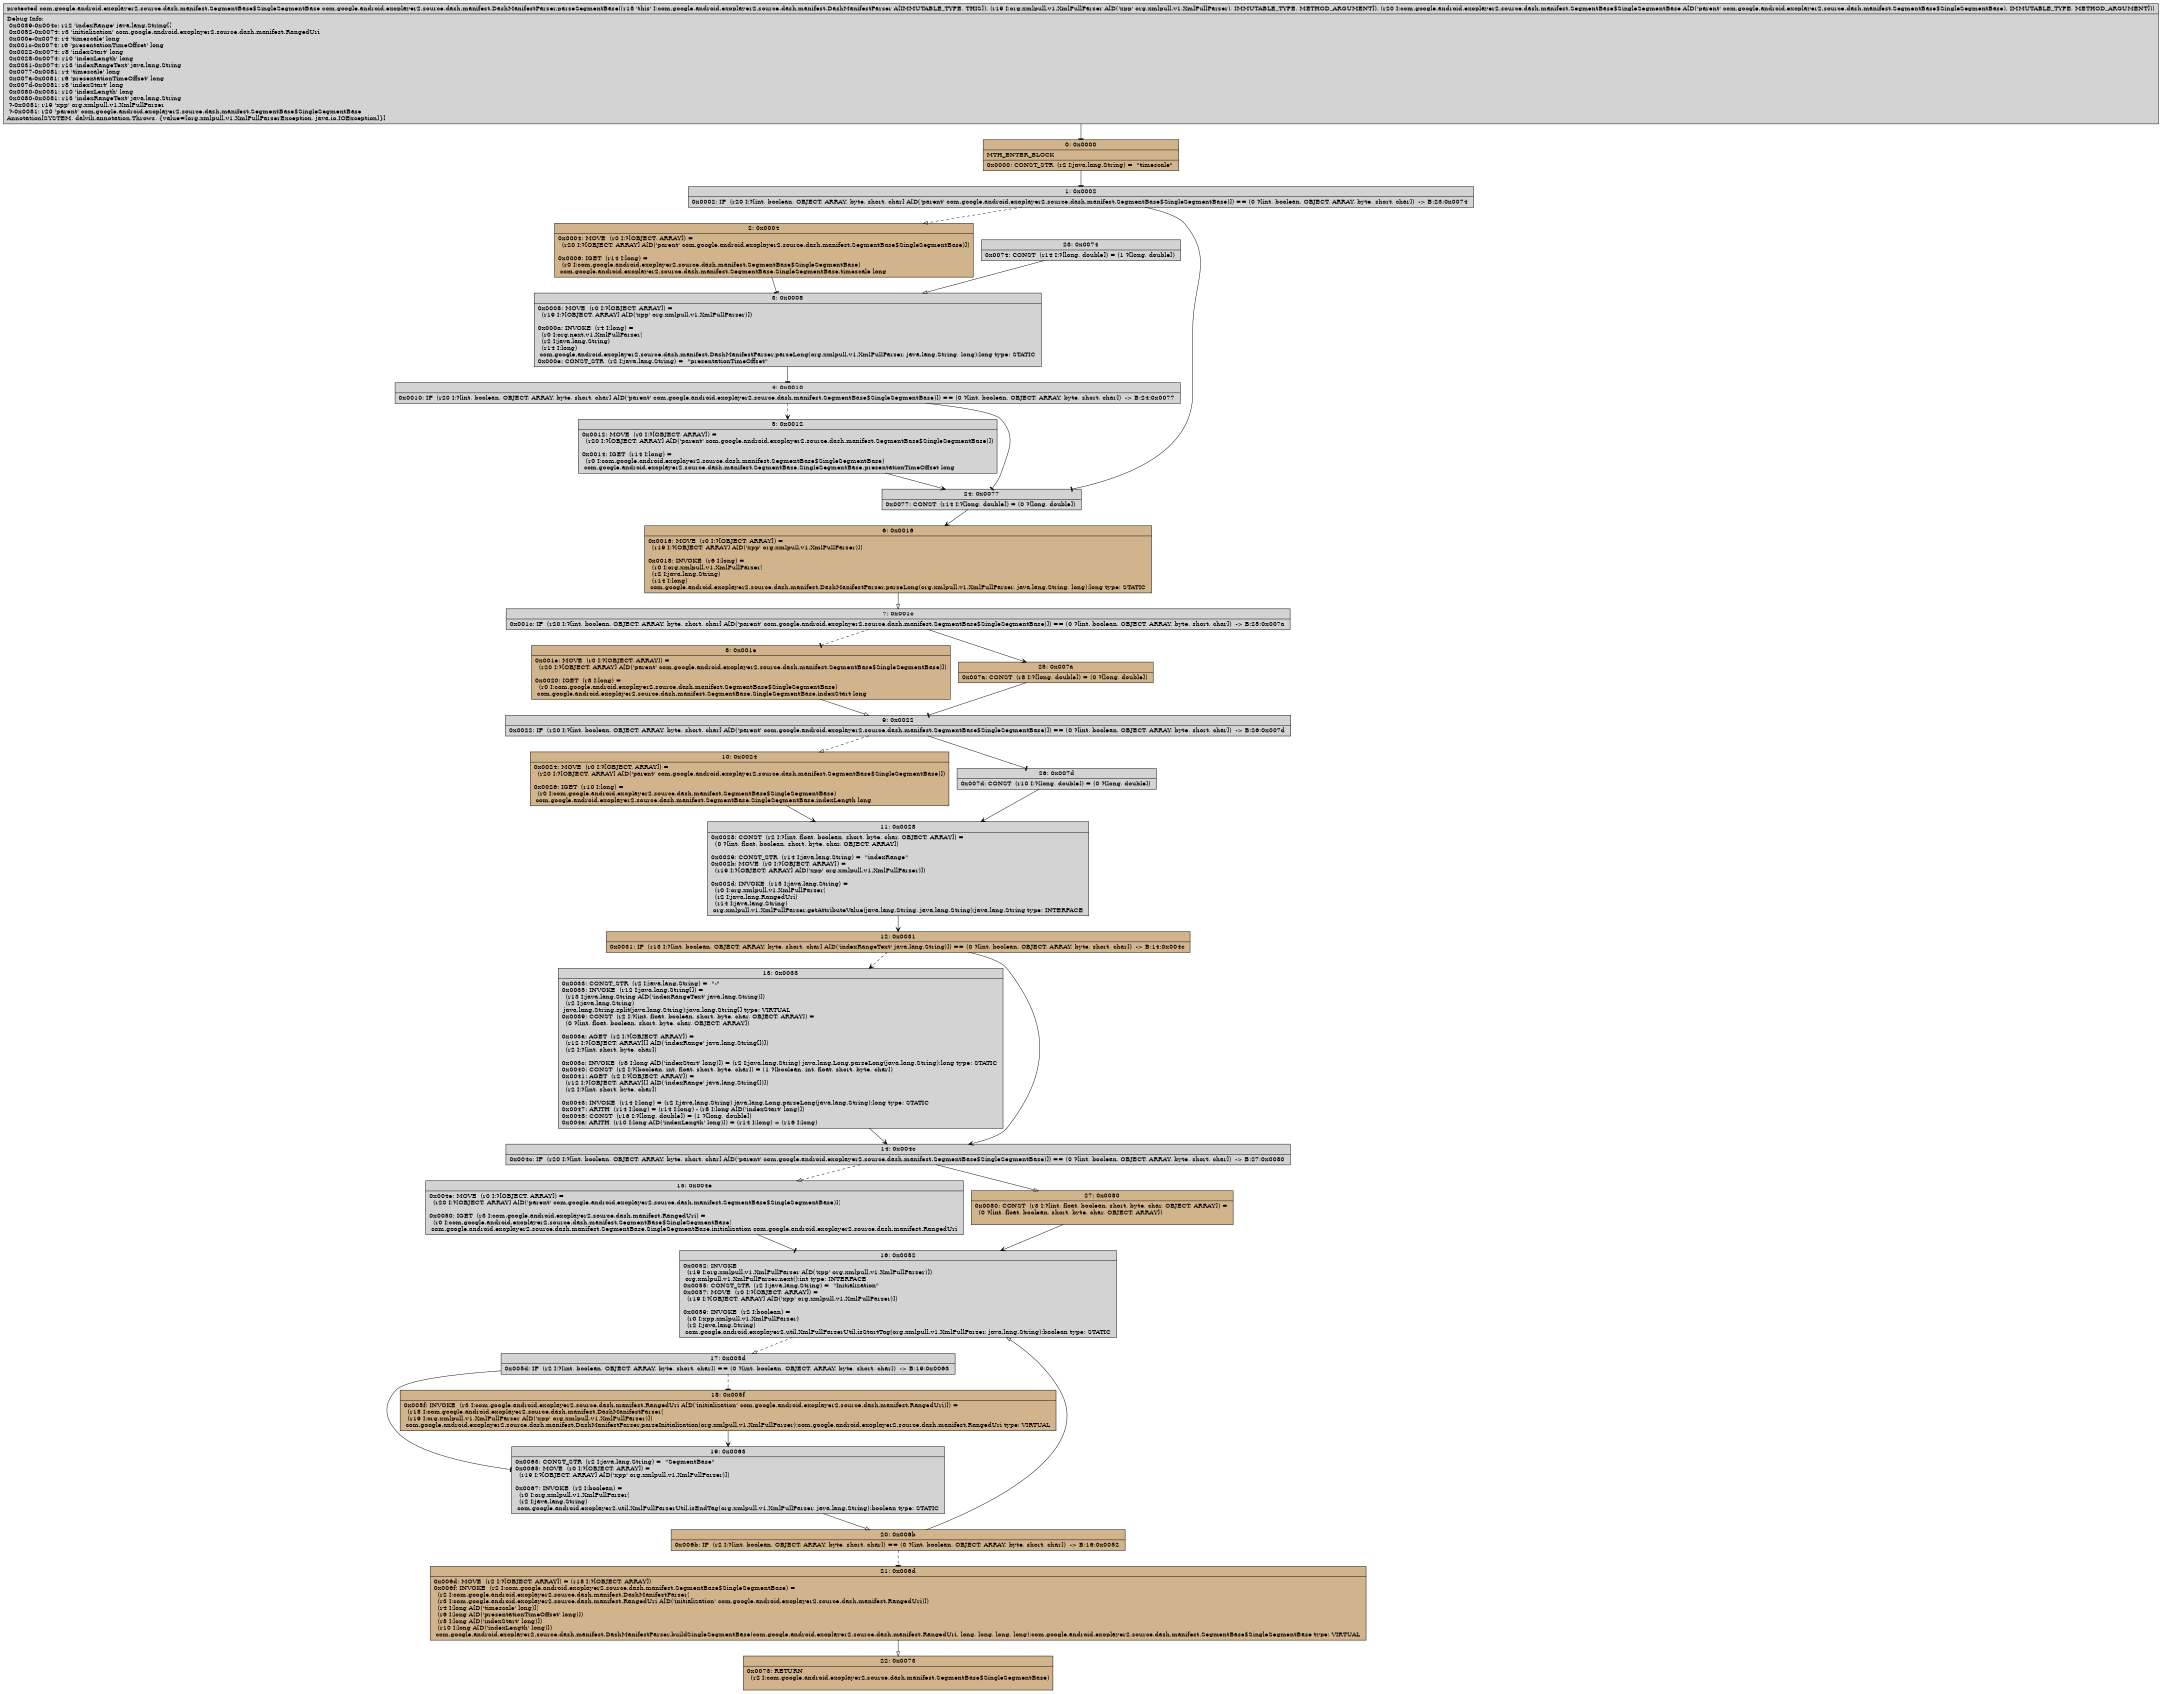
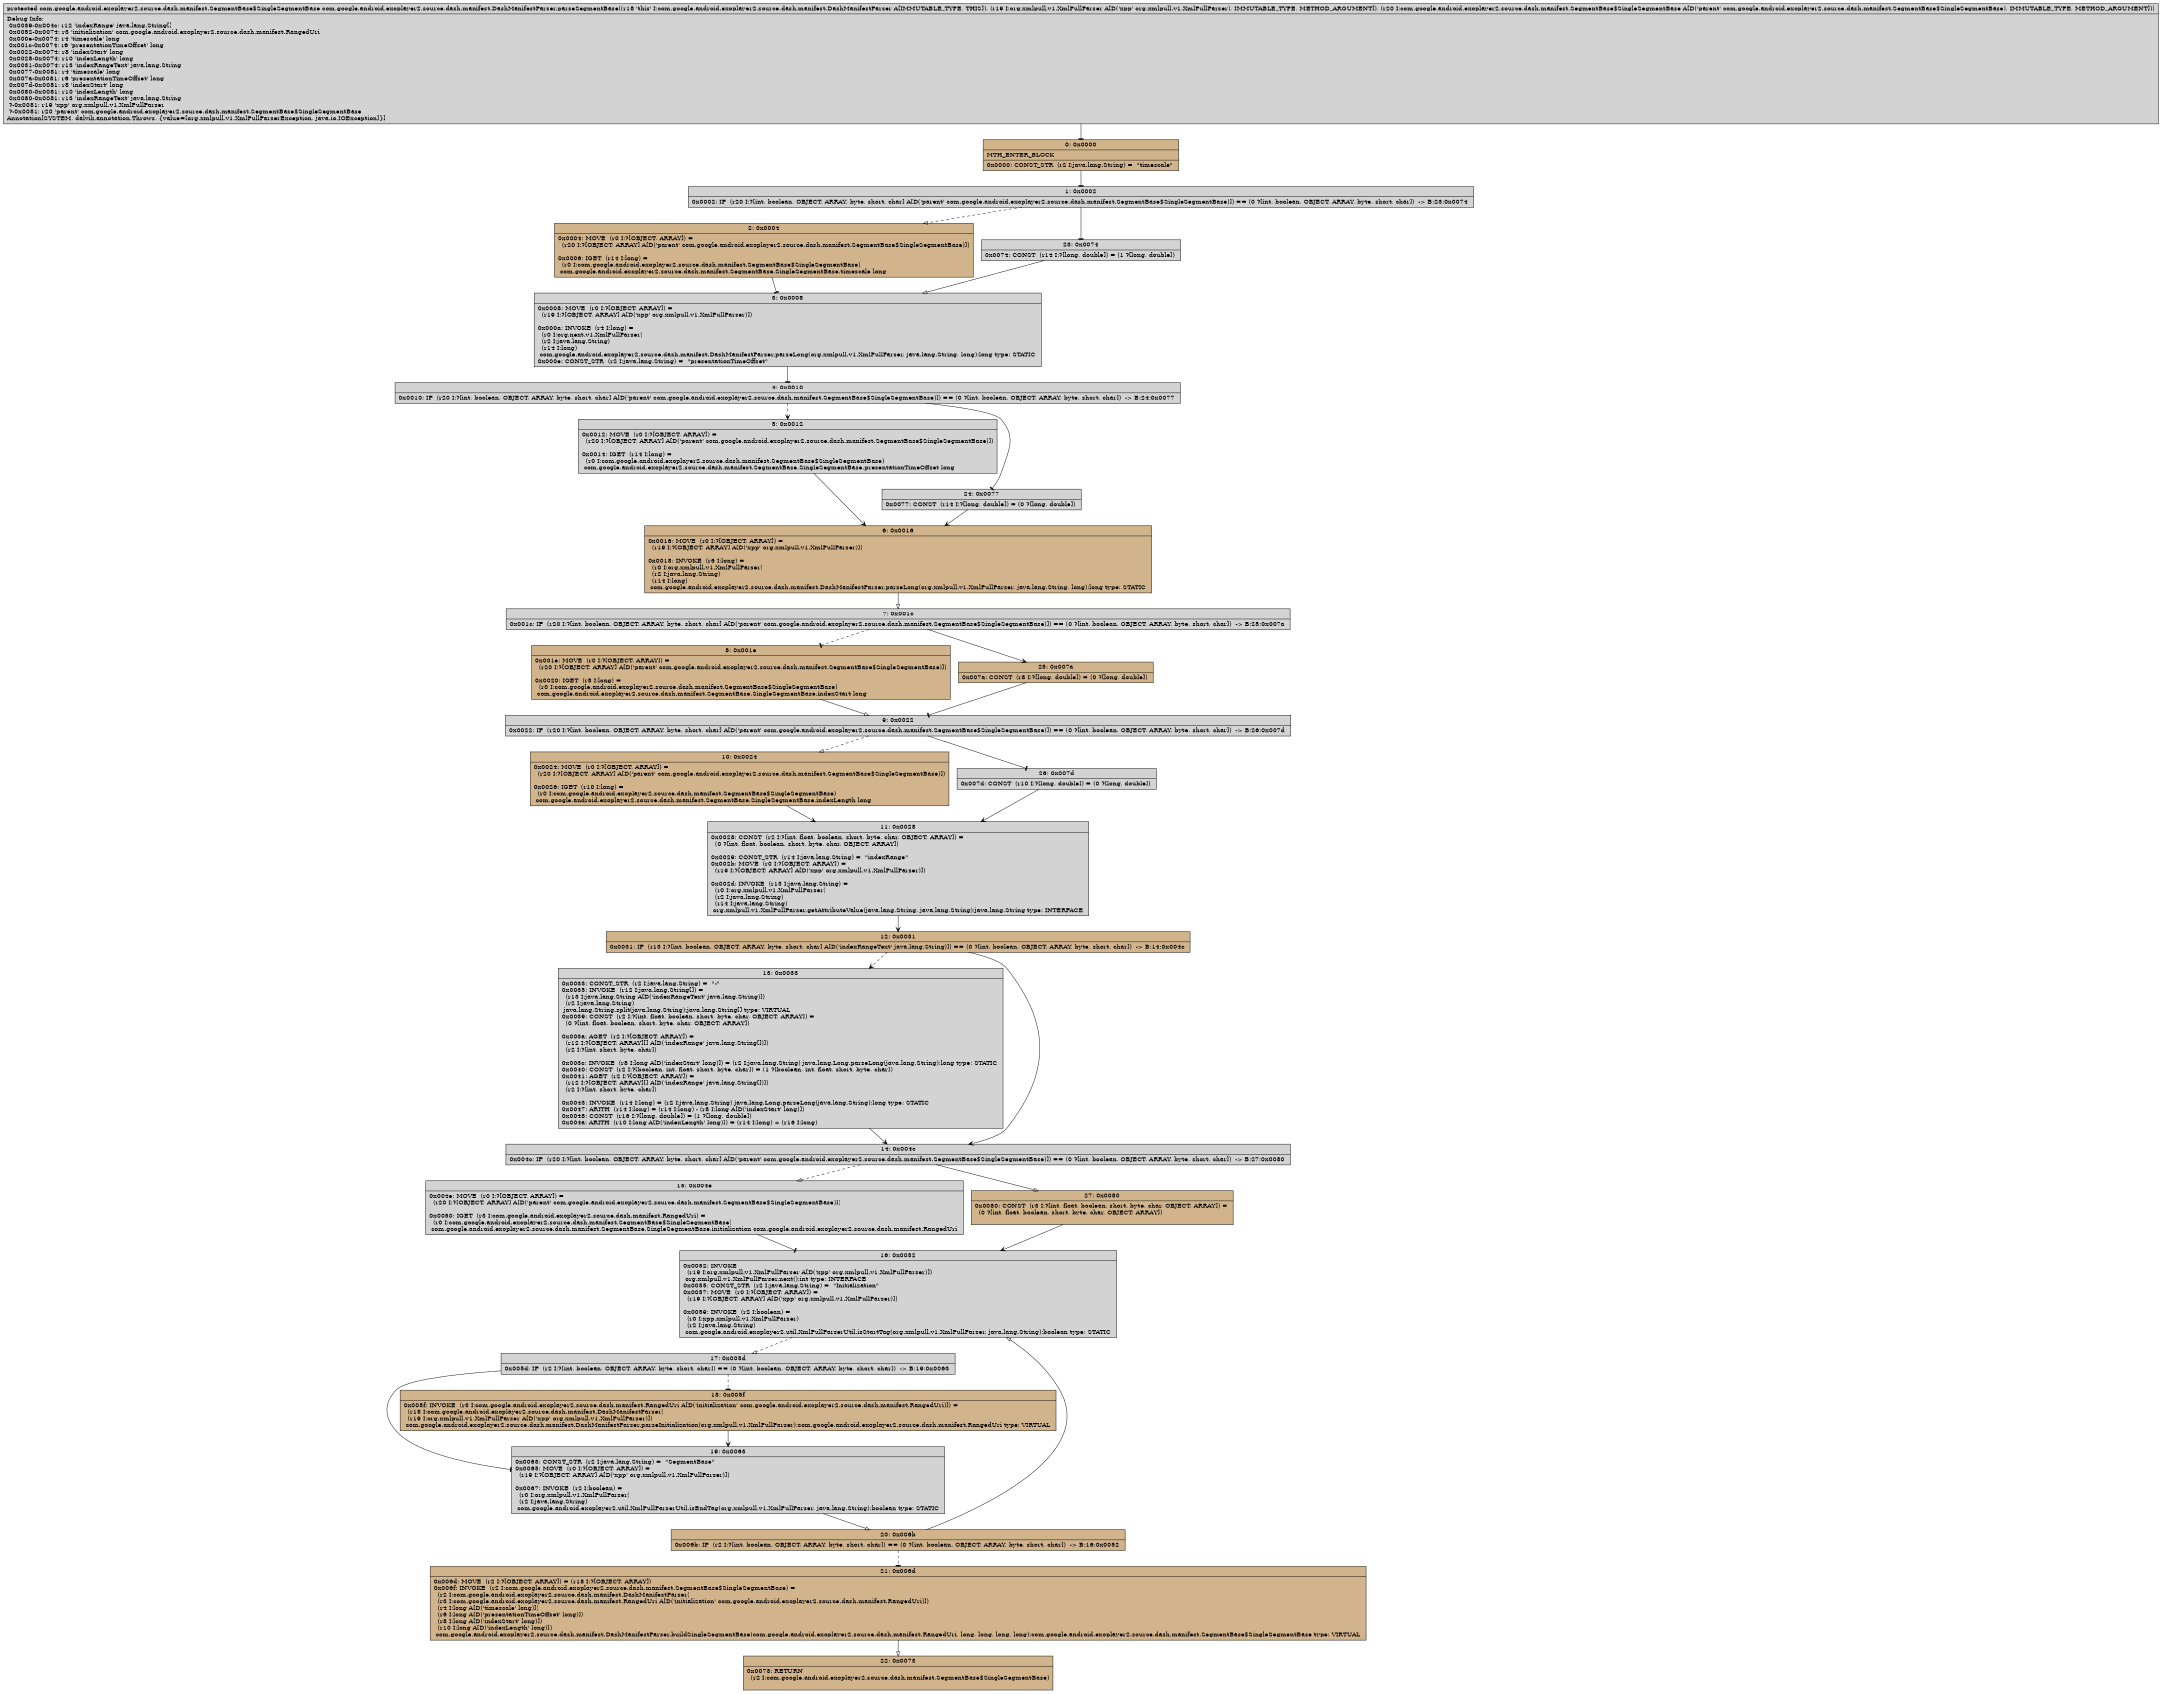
edge "1: 0x0002" -> "24: 0x0077": now "1: 0x0002" -> "23: 0x0074"
edge "5: 0x0012" -> "24: 0x0077": now "5: 0x0012" -> "6: 0x0016"
node "11: 0x0028": text "(r2 I:java.lang.RangedUri)" -> "(r2 I:java.lang.String)"
